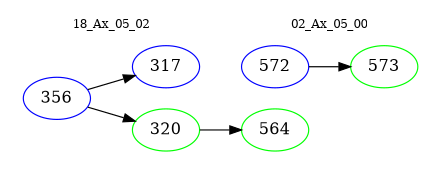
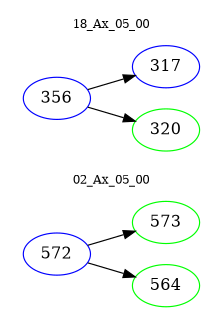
cluster "18_Ax_05_02": label "18_Ax_05_02" -> "18_Ax_05_00"
edge "320" -> "564": now "572" -> "564"
